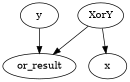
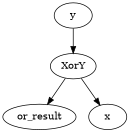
edge "y" -> "or_result": now "y" -> "XorY"
